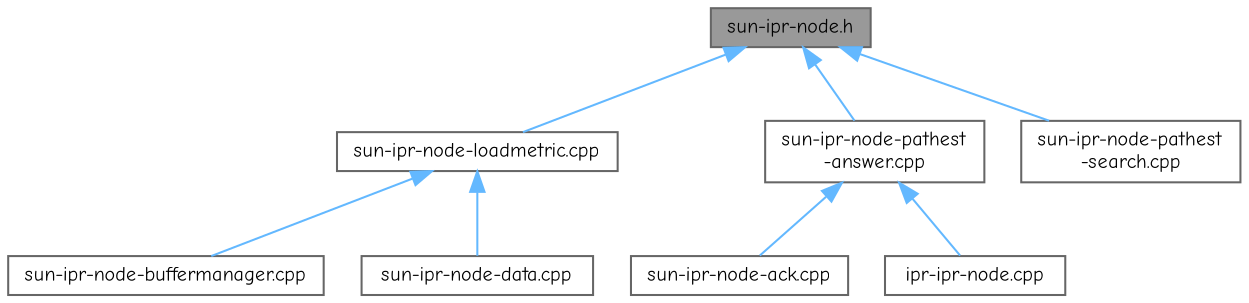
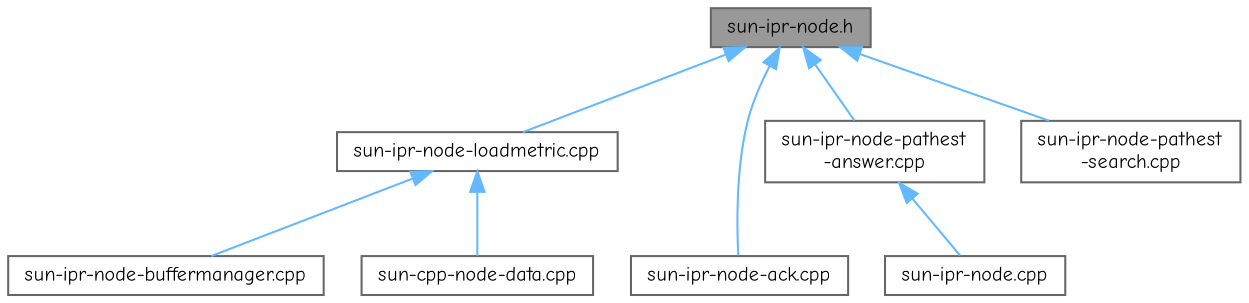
edge "sun-ipr-node-ack.cpp" -> "sun-ipr-node-pathest -answer.cpp": now "sun-ipr-node-ack.cpp" -> "sun-ipr-node.h"
node "sun-ipr-node-data.cpp": label "sun-ipr-node-data.cpp" -> "sun-cpp-node-data.cpp"
node "ipr-ipr-node.cpp": label "ipr-ipr-node.cpp" -> "sun-ipr-node.cpp"
